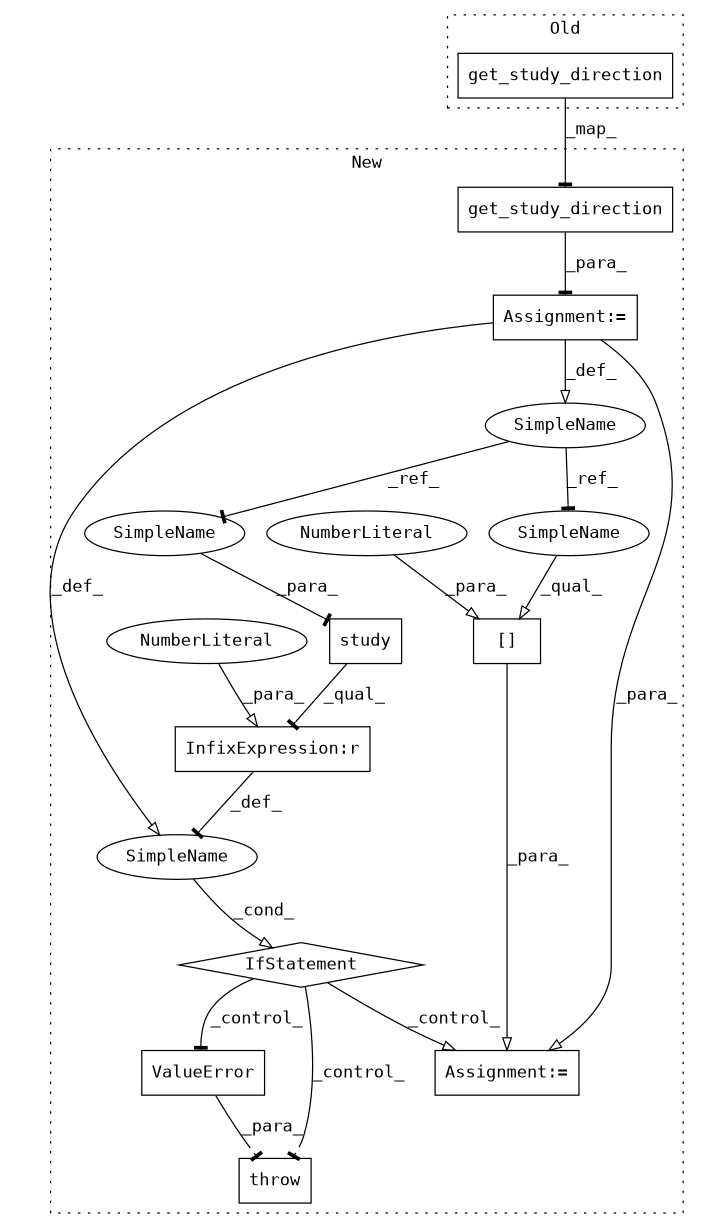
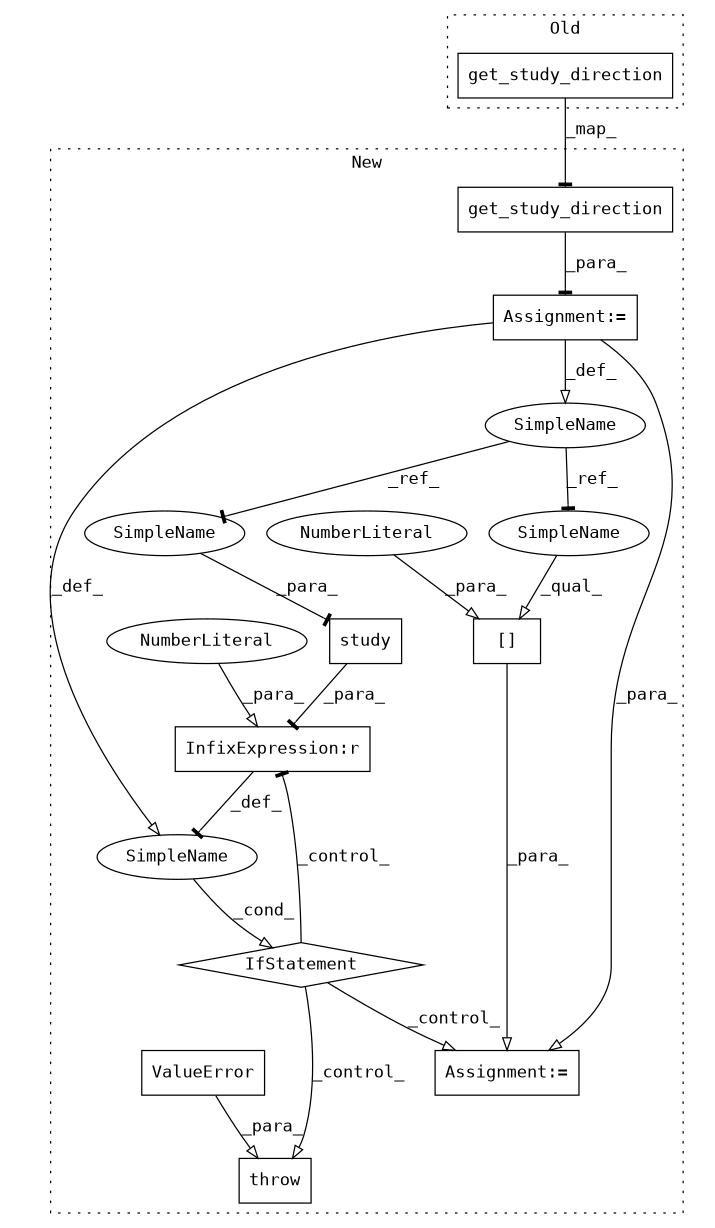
edge "study" -> "InfixExpression:r": label "_qual_" -> "_para_"
edge "IfStatement" -> "ValueError": now "IfStatement" -> "InfixExpression:r"
edge "IfStatement" -> "throw": arrowhead tee -> onormal
edge "ValueError" -> "throw": arrowhead tee -> onormal
